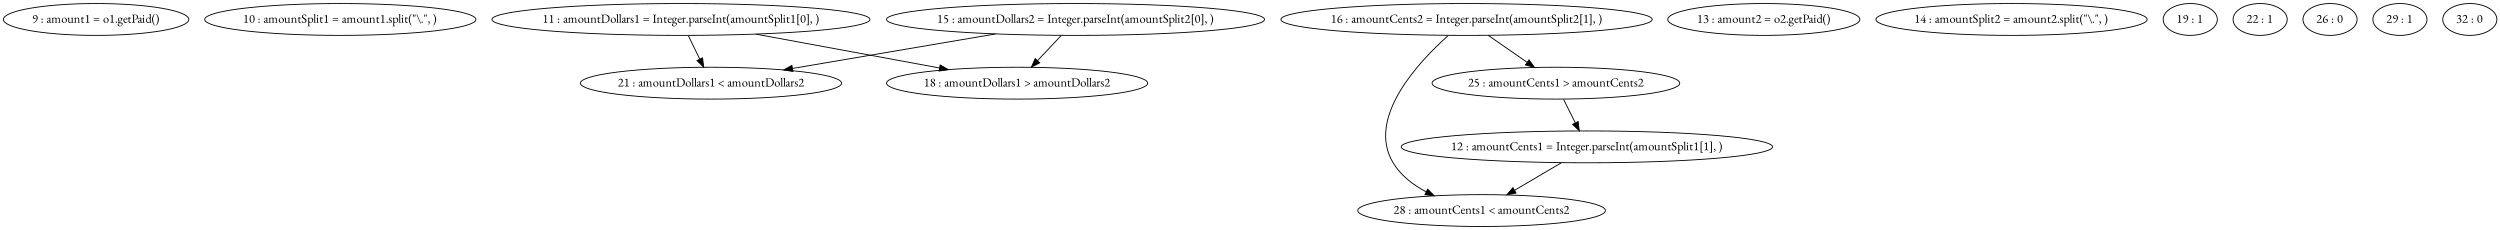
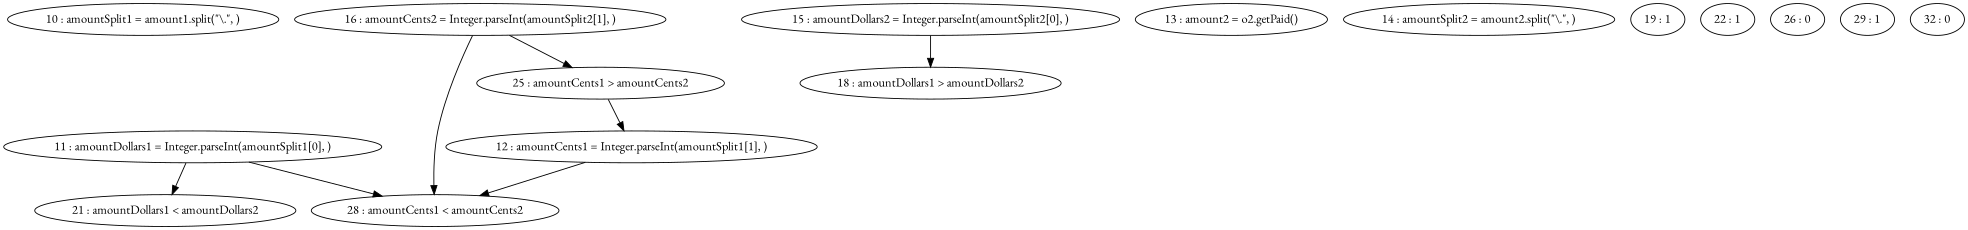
node "9 : amount1 = o1.getPaid()": removed
edge "11 : amountDollars1 = Integer.parseInt(amountSplit1[0], )" -> "18 : amountDollars1 > amountDollars2": now "11 : amountDollars1 = Integer.parseInt(amountSplit1[0], )" -> "28 : amountCents1 < amountCents2"
edge "15 : amountDollars2 = Integer.parseInt(amountSplit2[0], )" -> "21 : amountDollars1 < amountDollars2": removed
